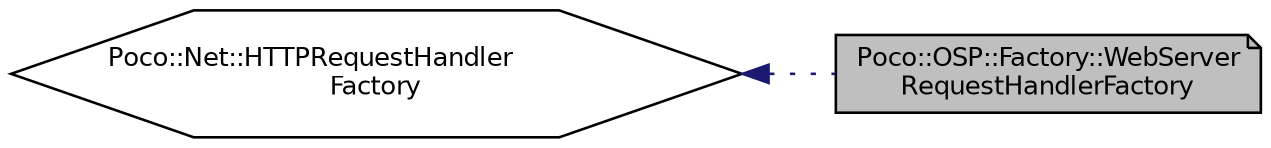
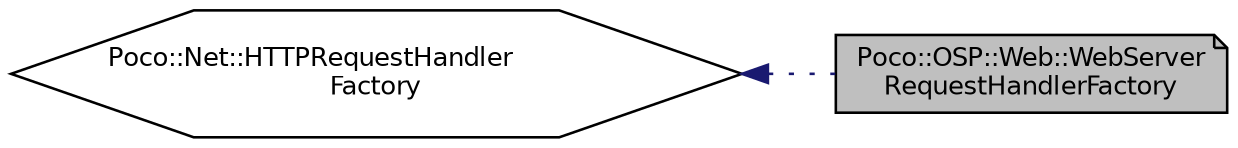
node "Poco::OSP::Factory::WebServer RequestHandlerFactory": label "Poco::OSP::Factory::WebServer RequestHandlerFactory" -> "Poco::OSP::Web::WebServer RequestHandlerFactory"
